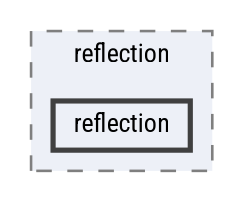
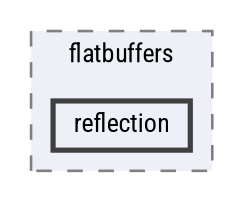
cluster "reflection": label "reflection" -> "flatbuffers"
